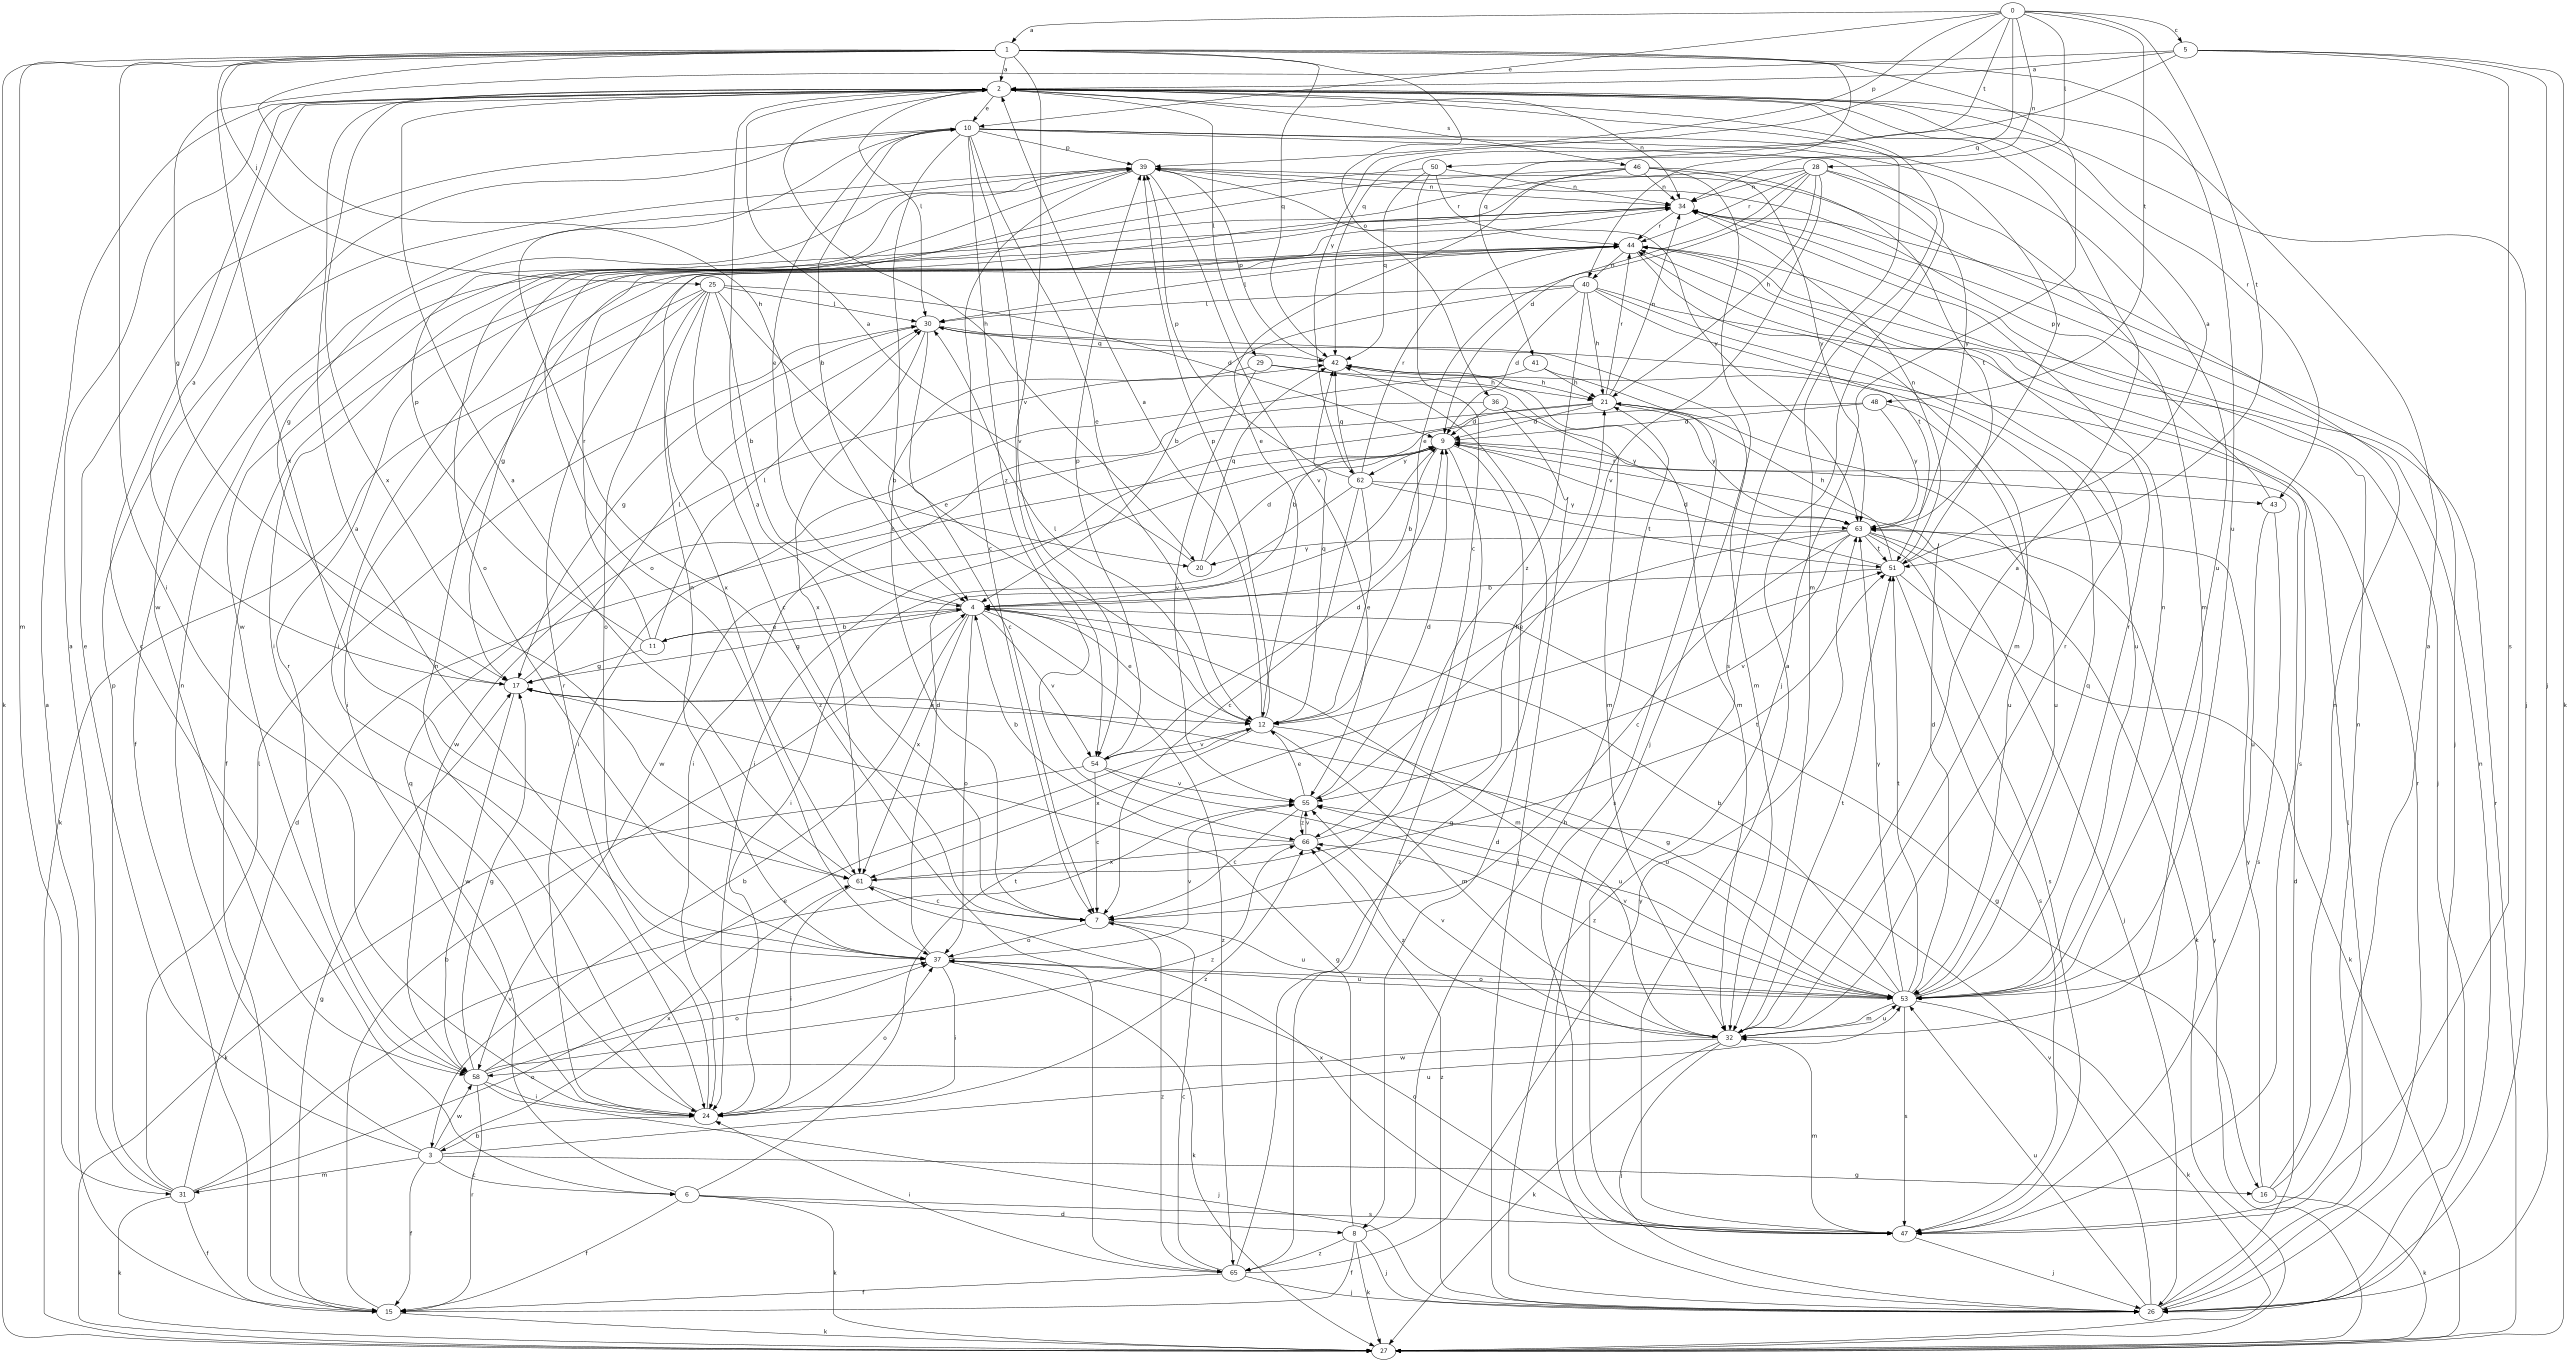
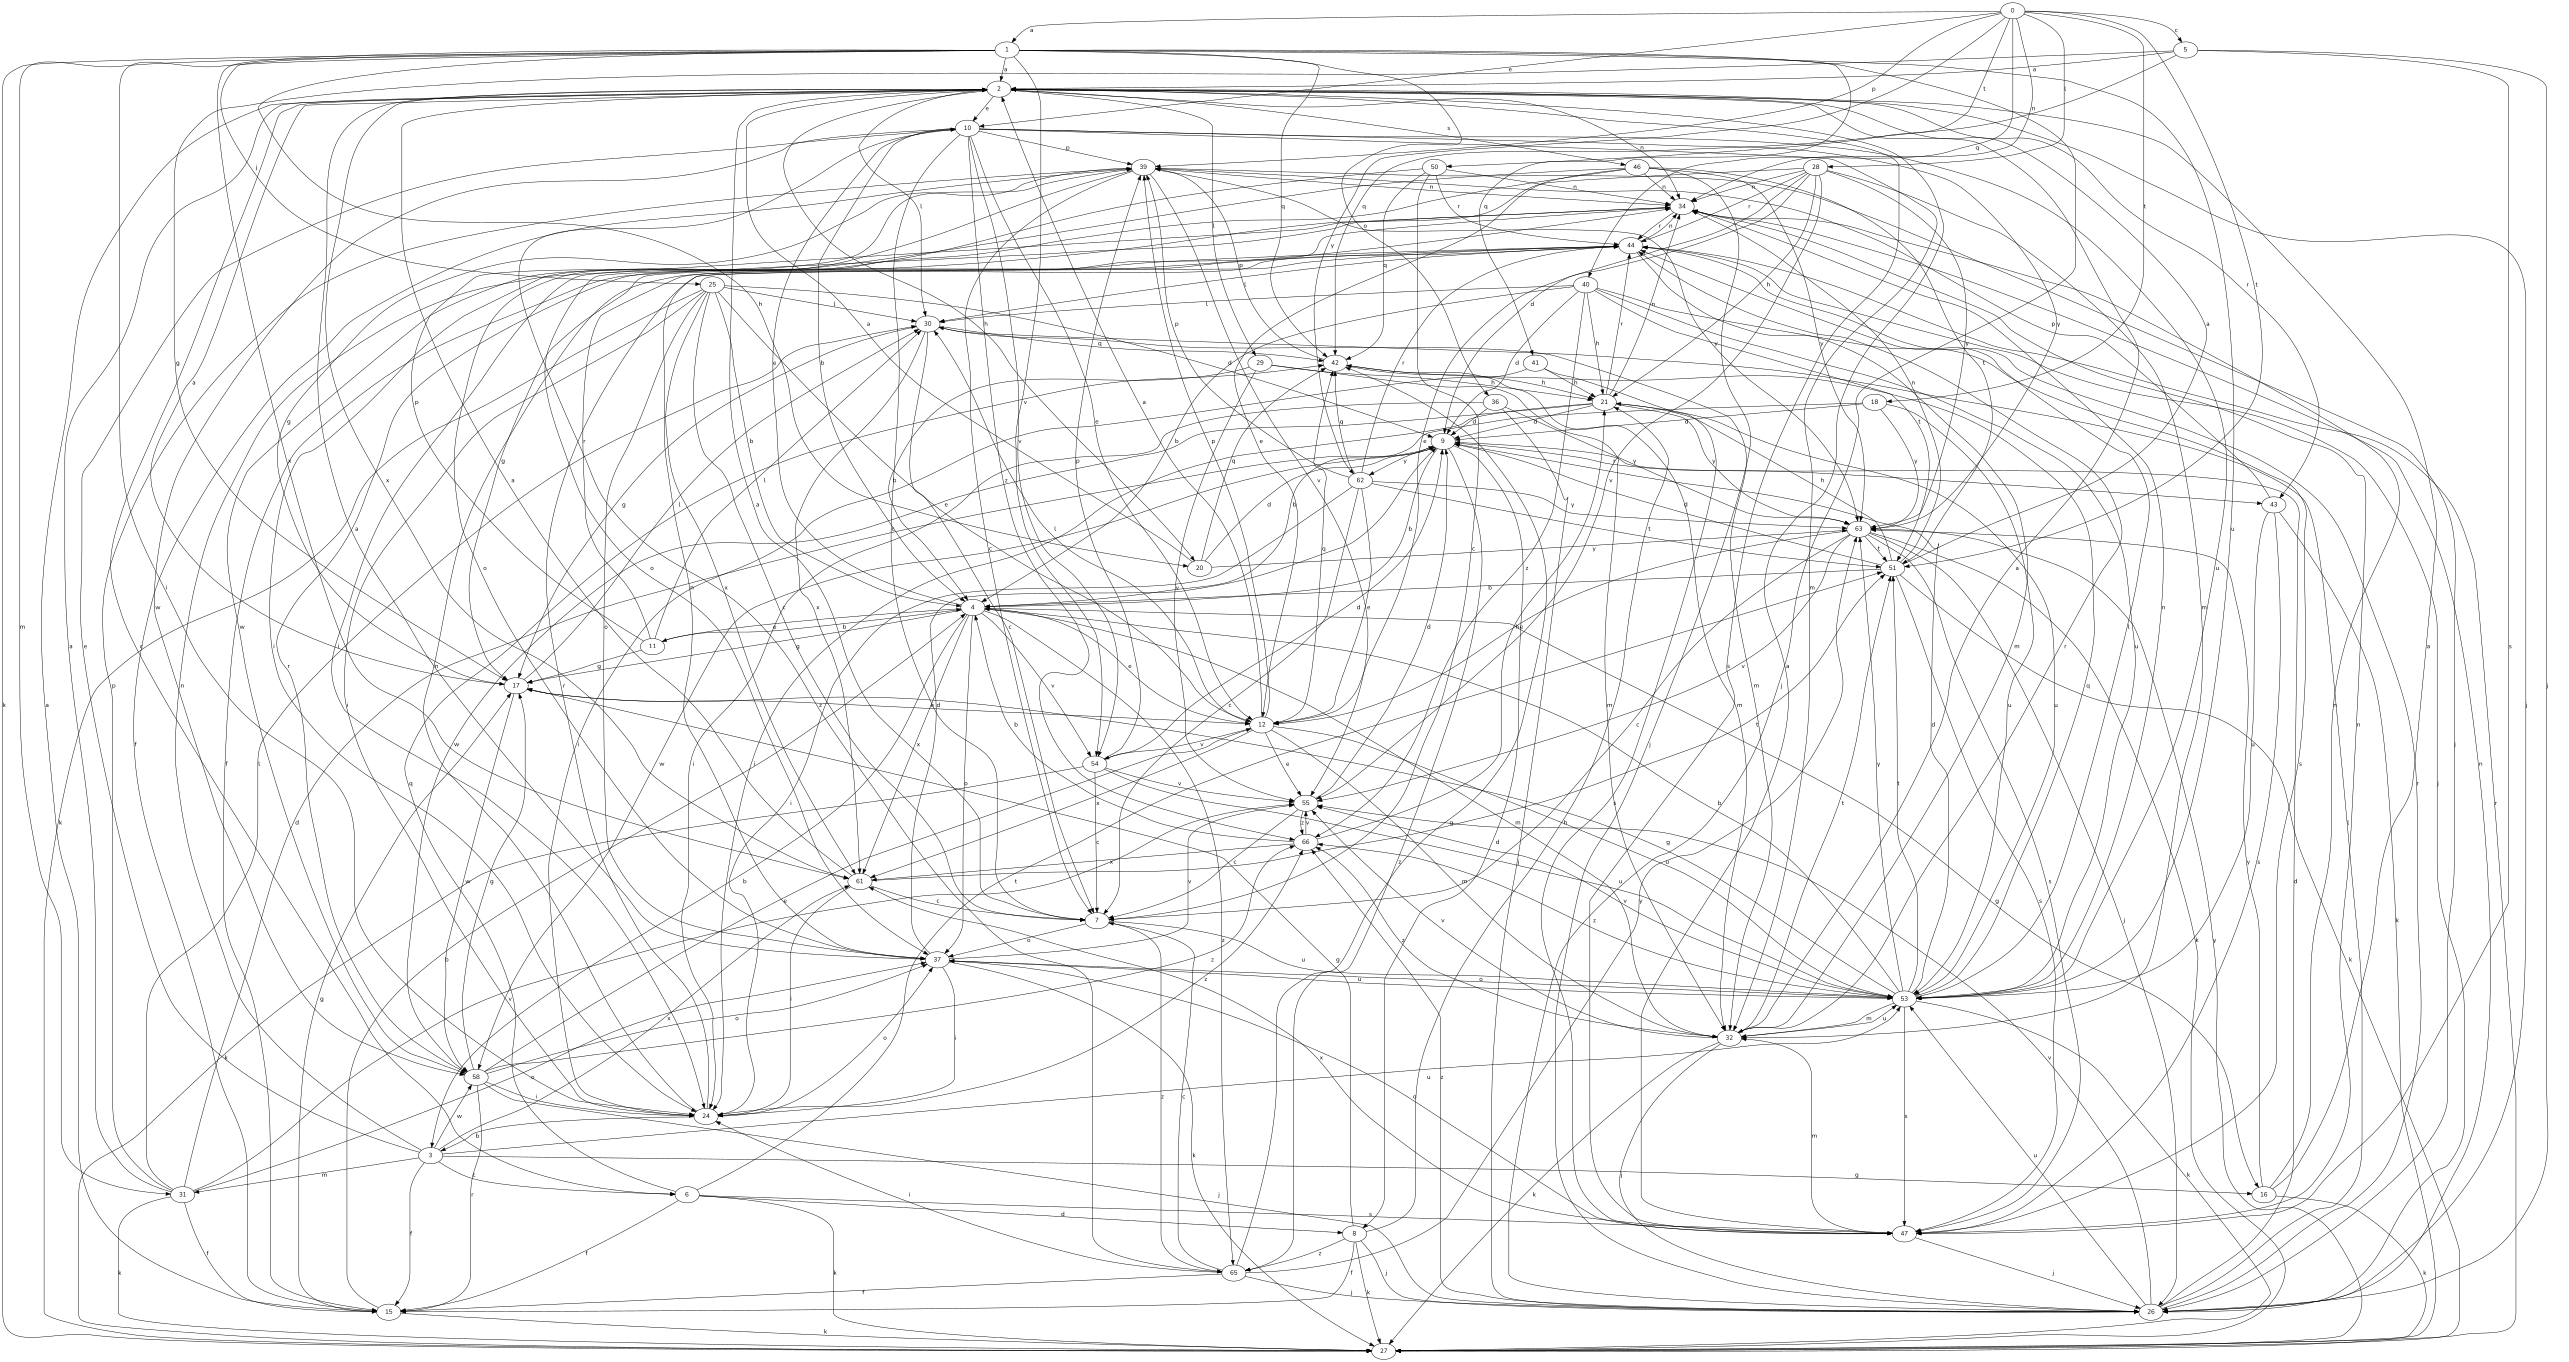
edge "44" -> "40": now "44" -> "34"
node "48": label "48" -> "18"
edge "63" -> "20": reversed
edge "53" -> "44": label "r" -> "l"
edge "55" -> "12": reversed
edge "32" -> "58": removed, label "w"
edge "5" -> "27": now "43" -> "27"
